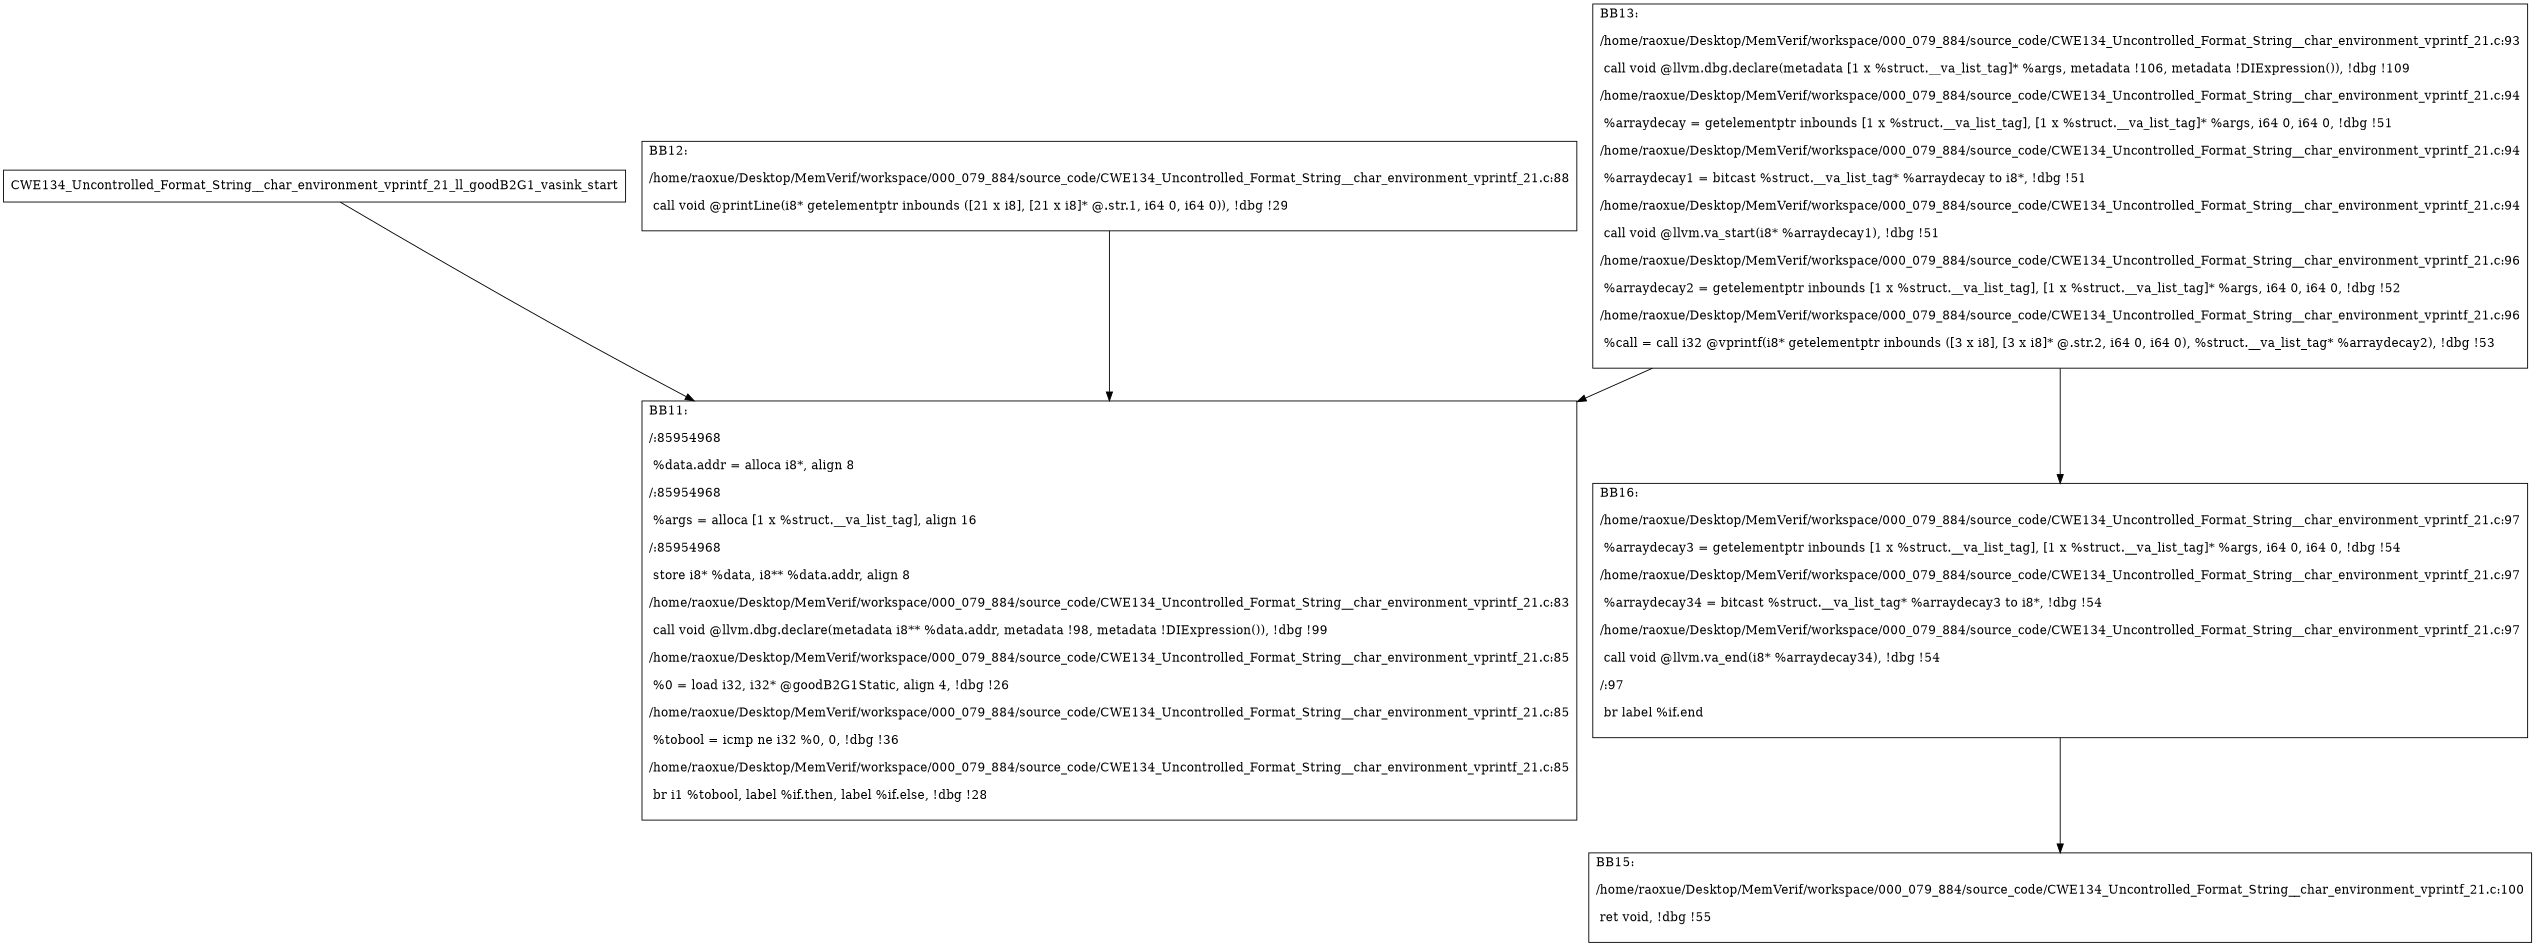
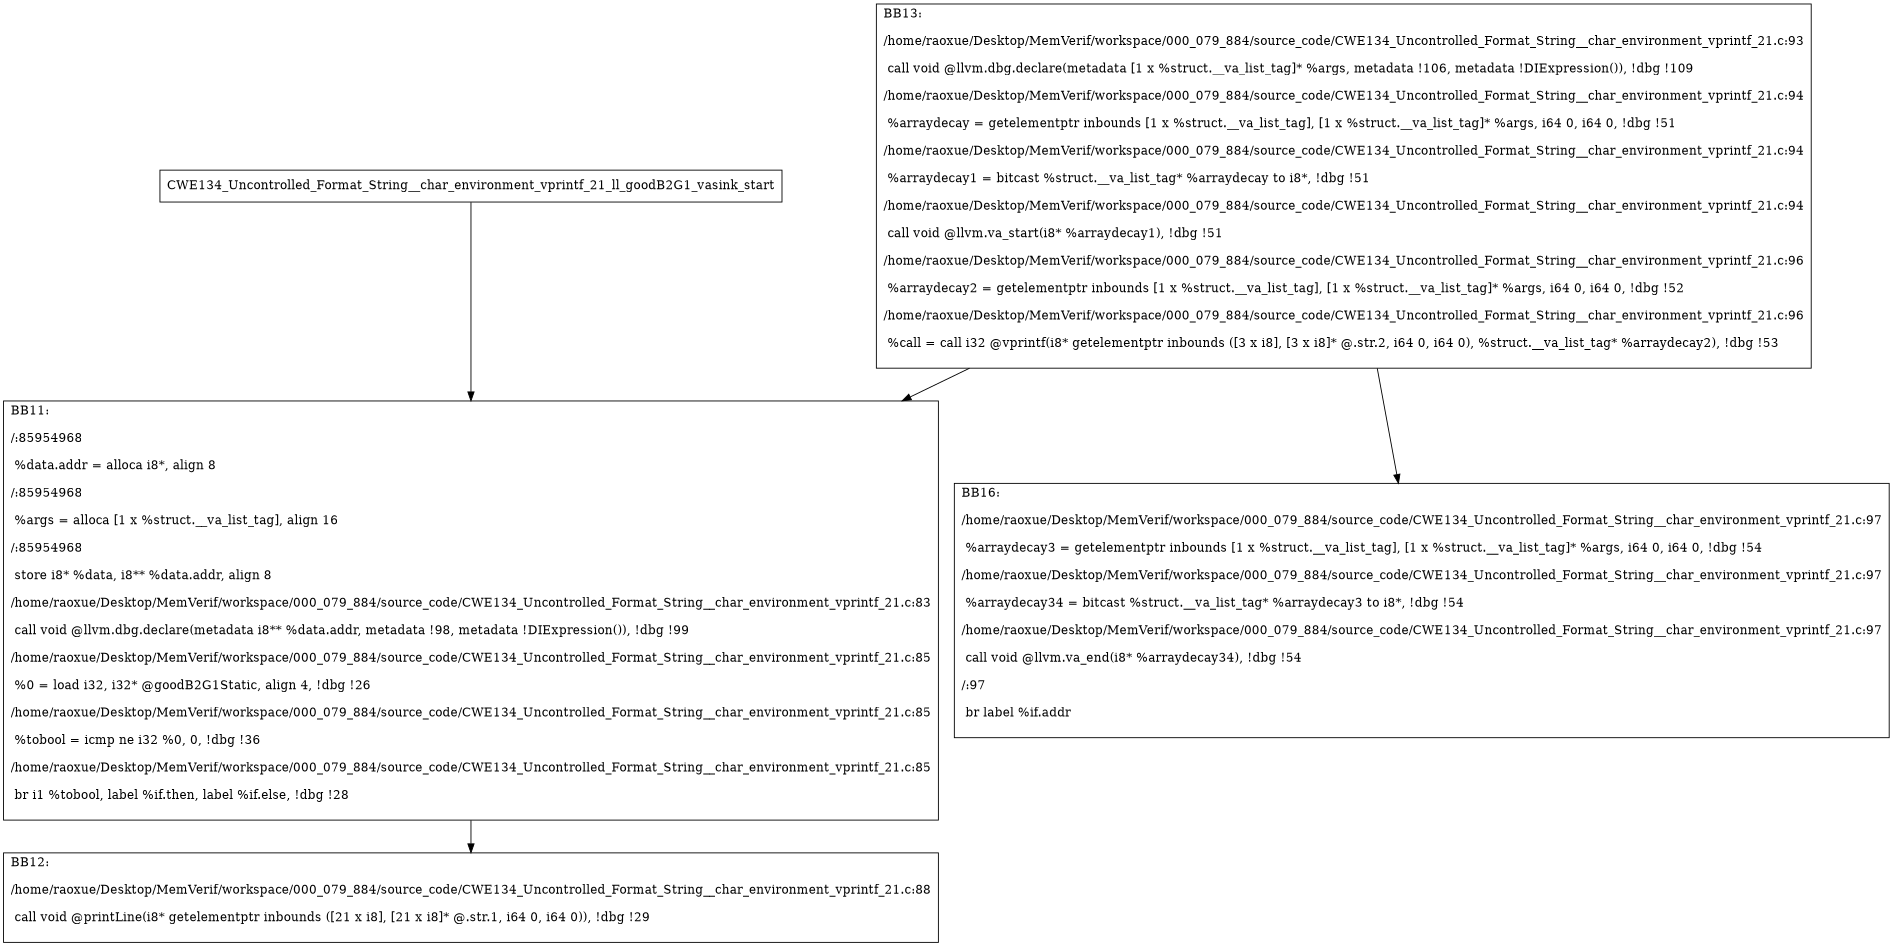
edge "BB12:" -> "BB11:": reversed
node "BB16:": text "br label %if.end" -> "br label %if.addr"
node "BB15:": removed
